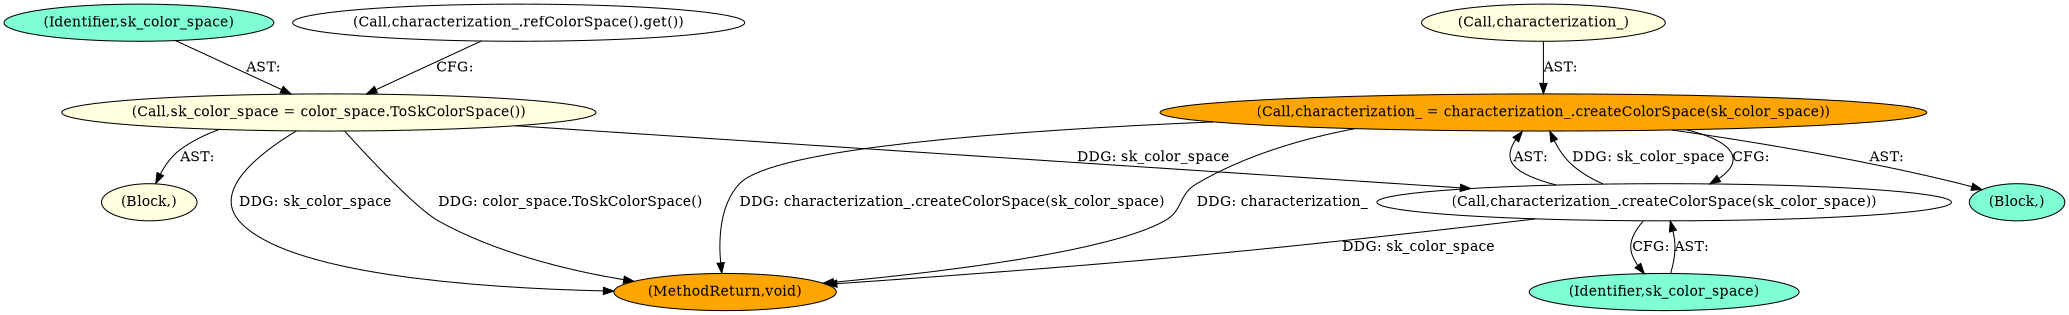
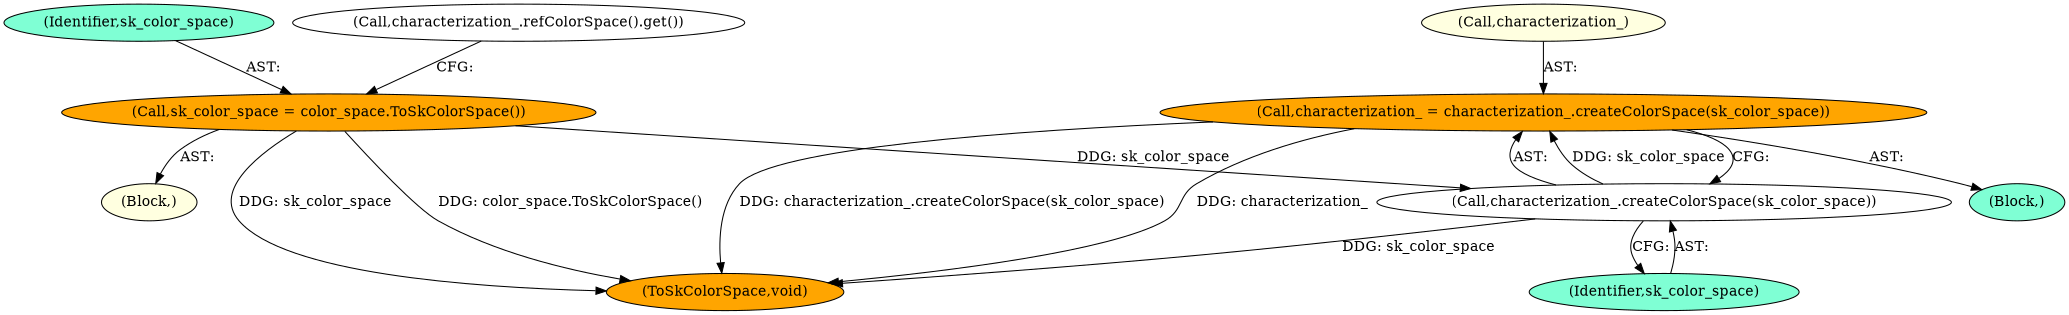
node "(Call,sk_color_space = color_space.ToSkColorSpace())": fillcolor lightyellow -> orange
node "(MethodReturn,void)": label "(MethodReturn,void)" -> "(ToSkColorSpace,void)"
